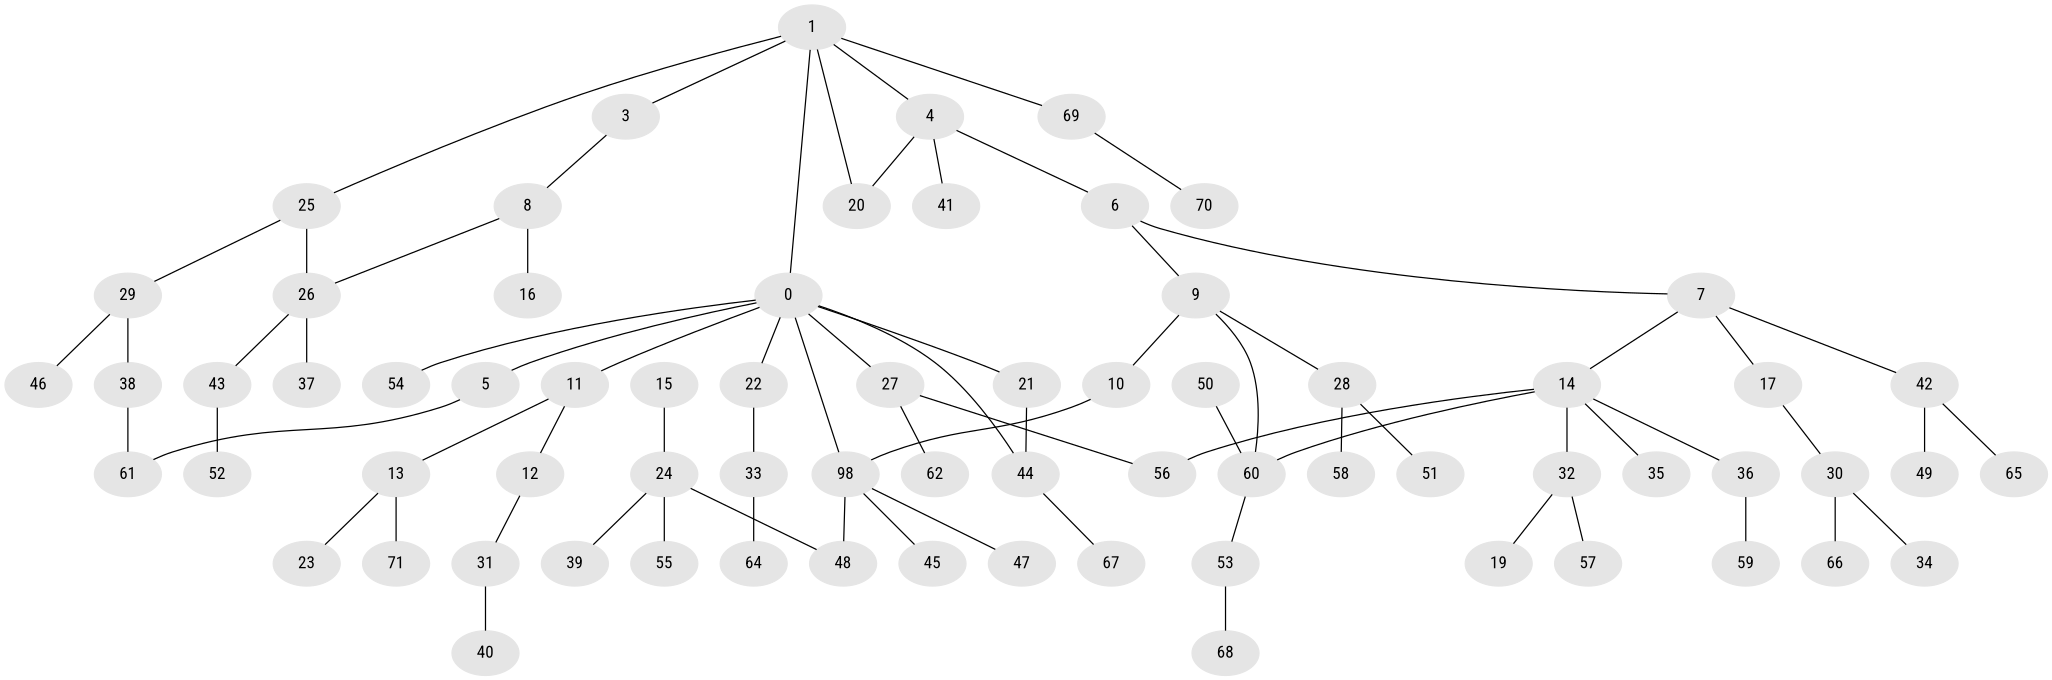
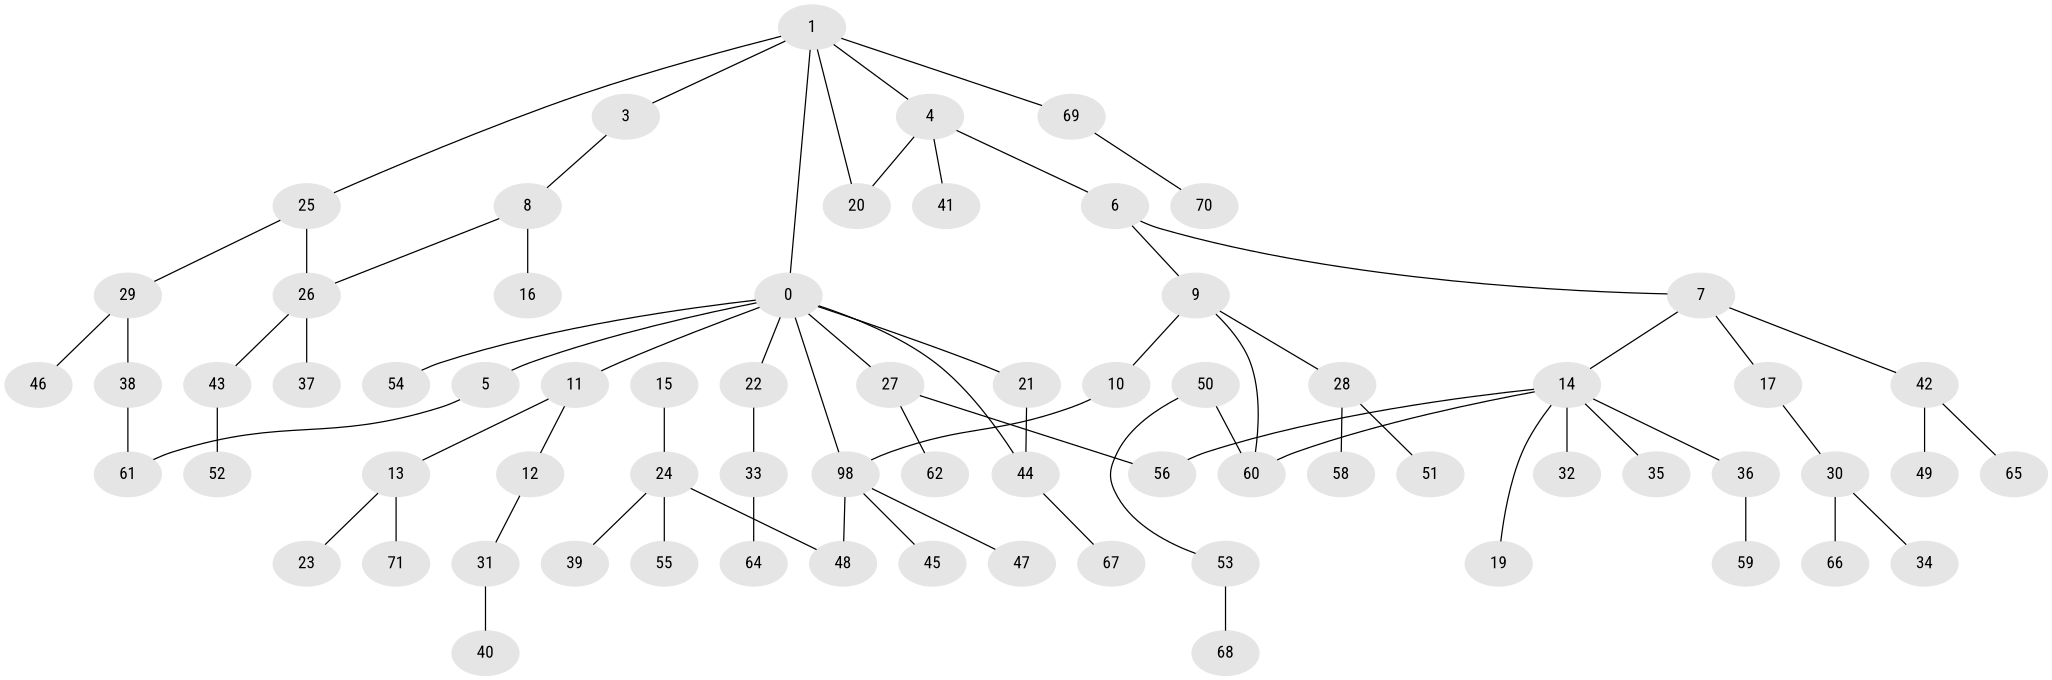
edge "60" -- "53": now "50" -- "53"
edge "32" -- "19": now "14" -- "19"
node "57": removed
